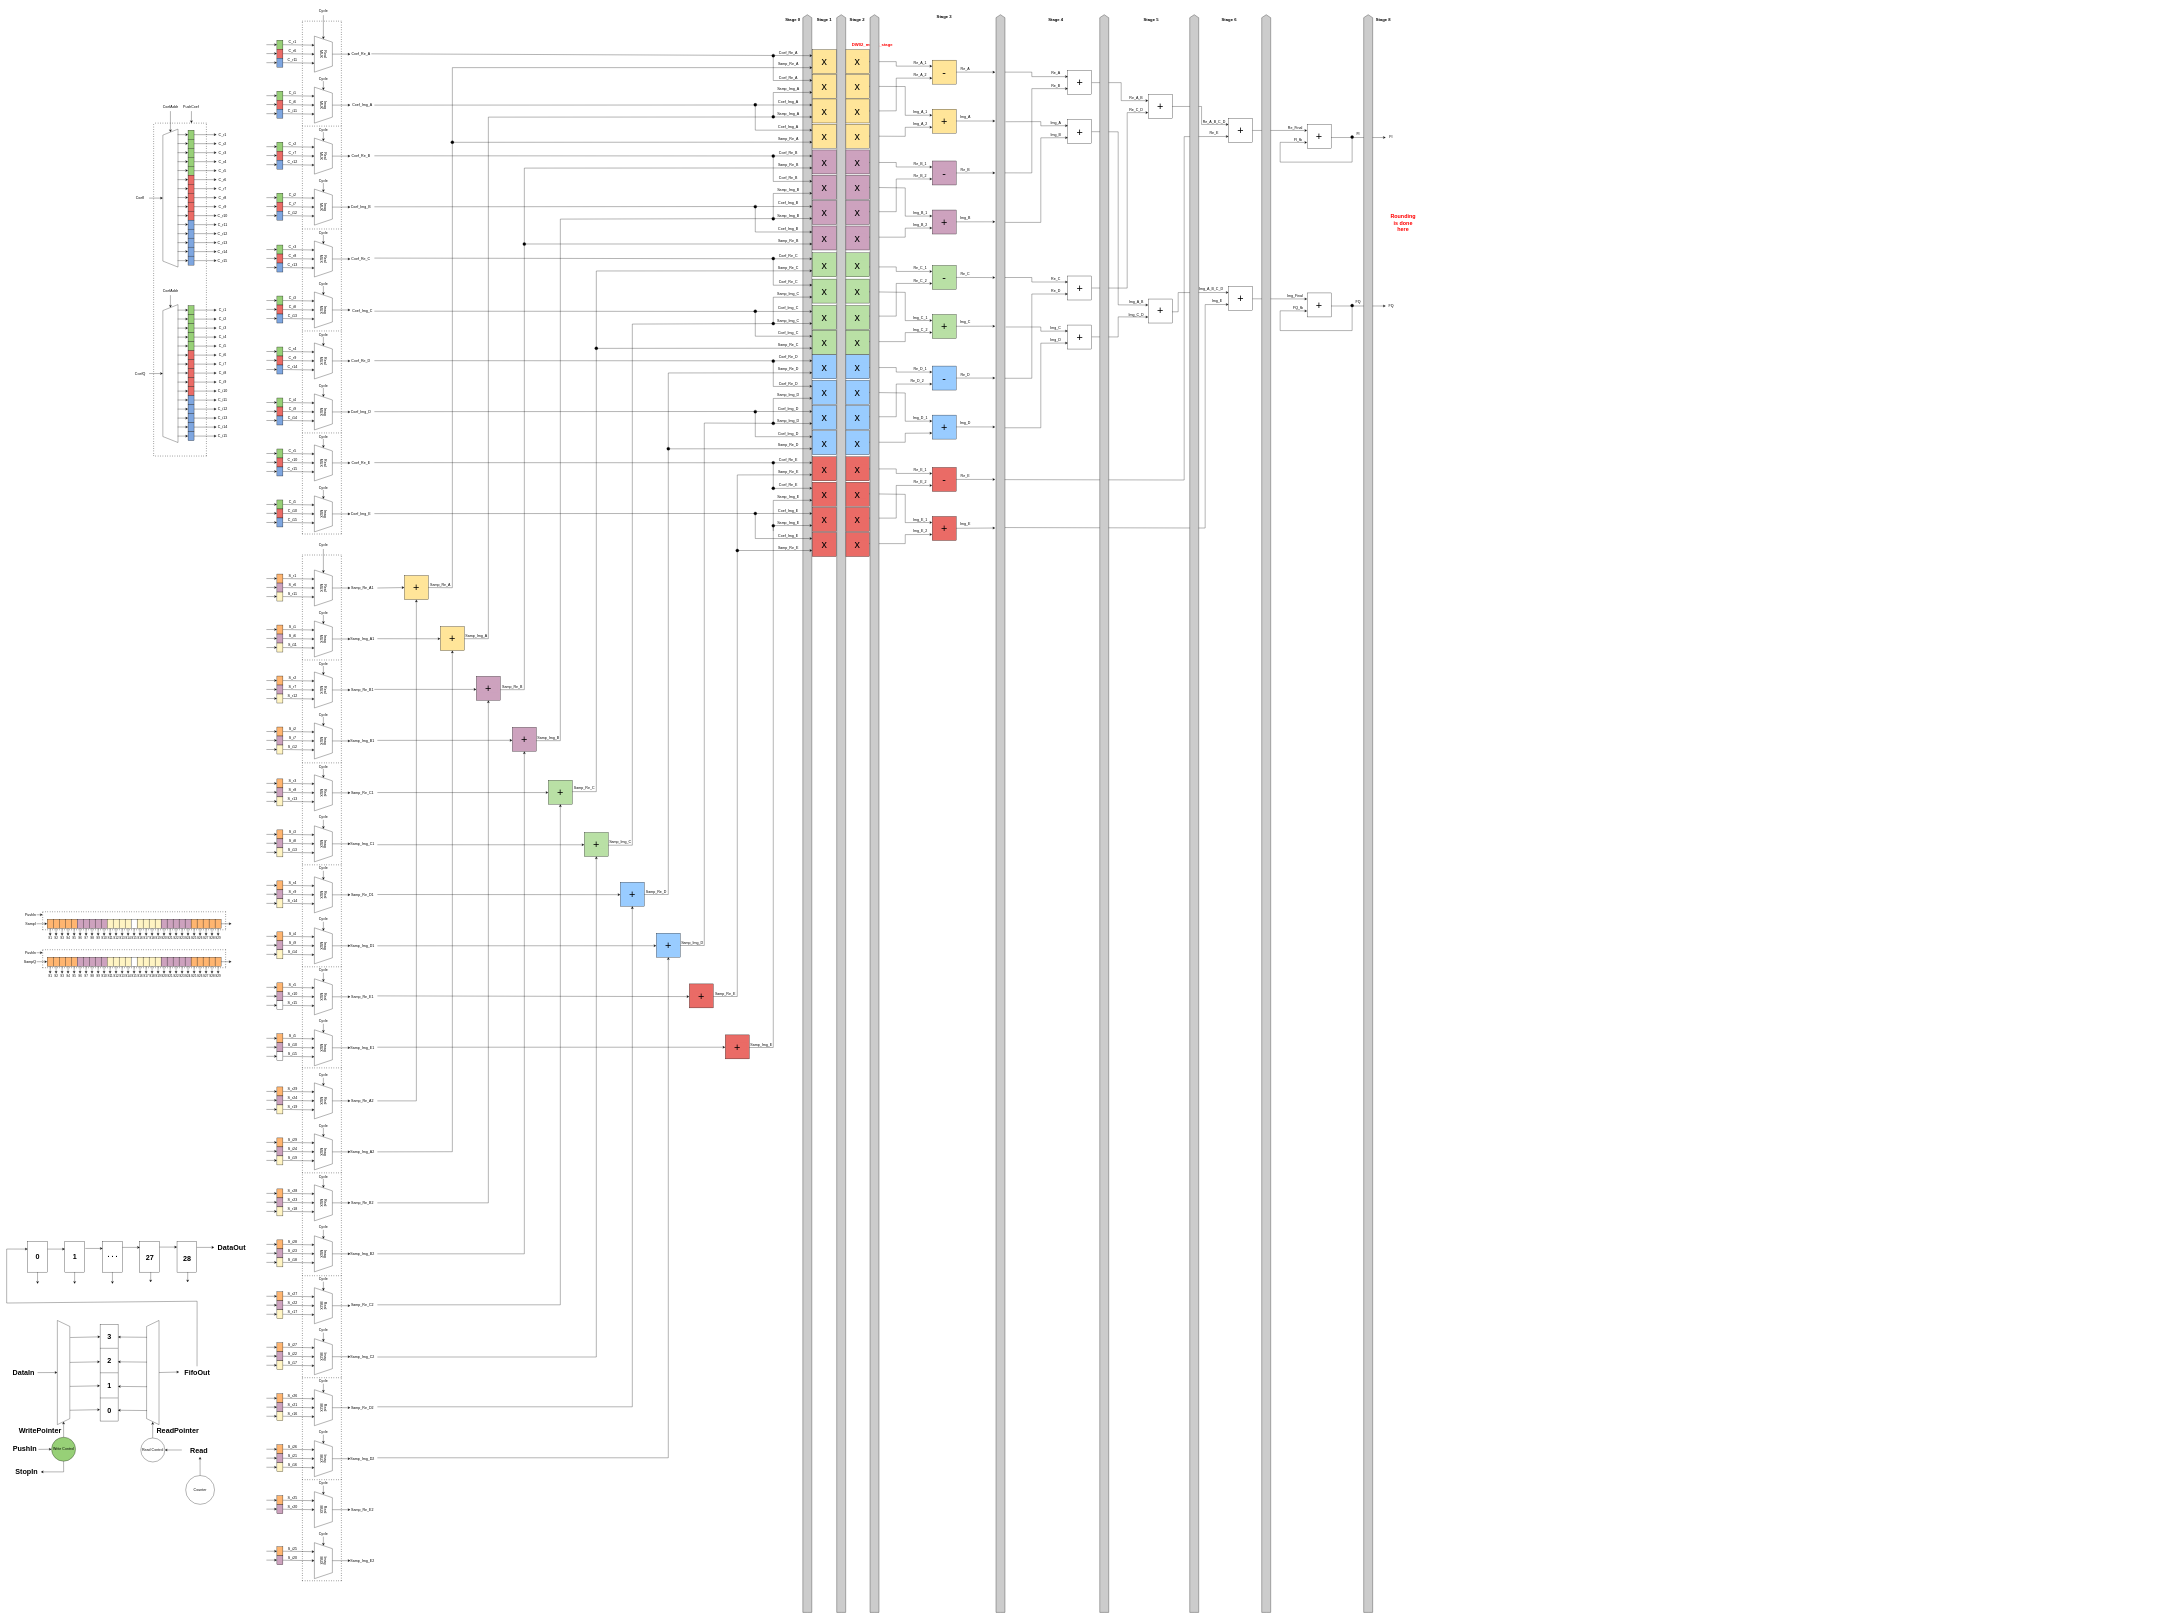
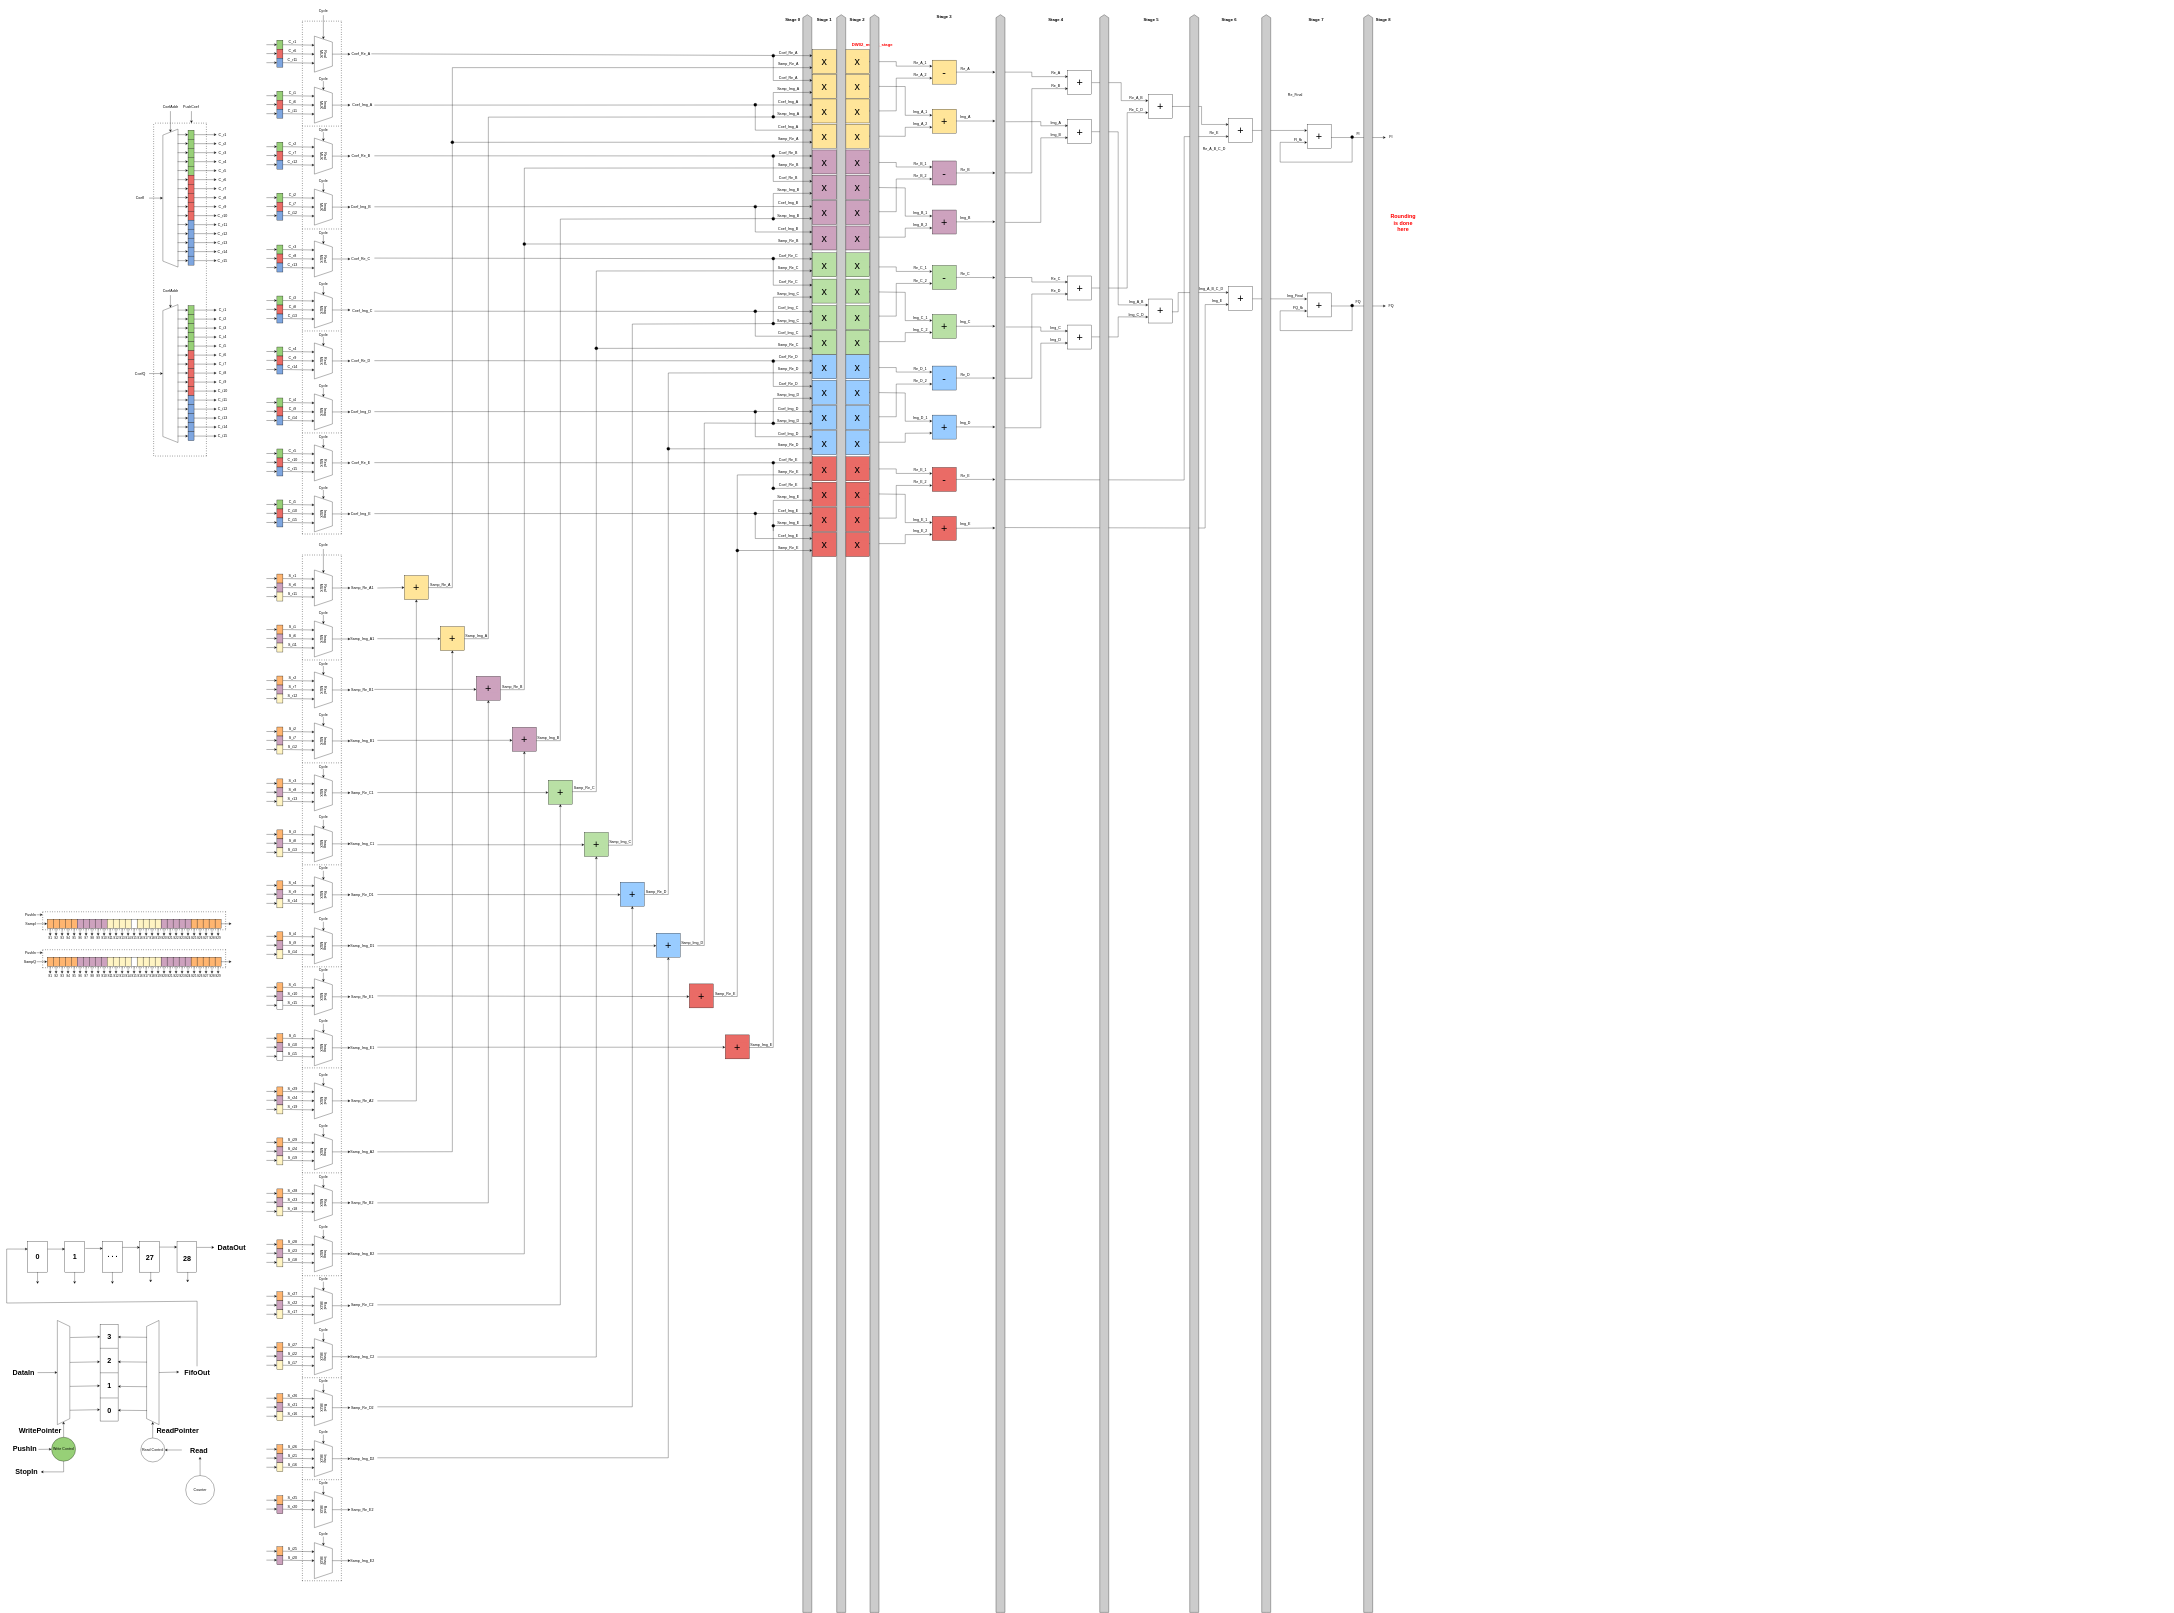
node "Stage 7": added
node "Re_A_B_C_D": moved (1214, 122) -> (1214, 149)
node "Re_Final": moved (1295, 128) -> (1295, 95)
node "Re_D_2": moved (917, 381) -> (920, 381)
